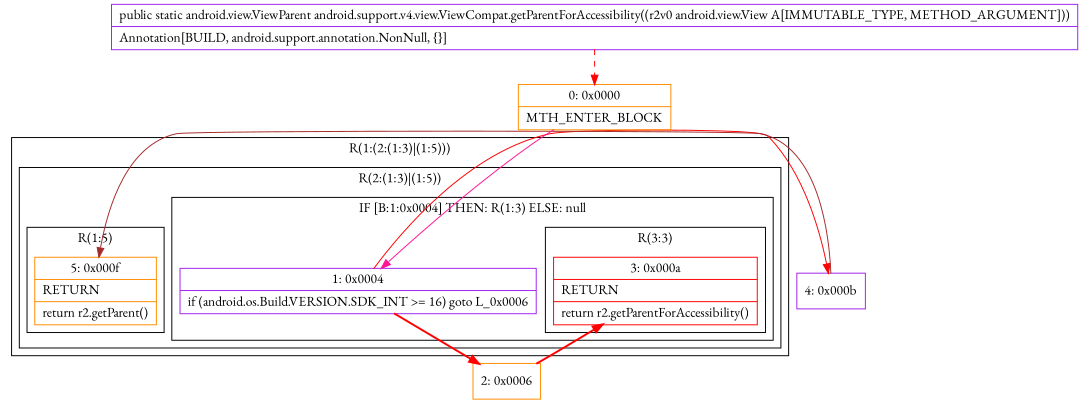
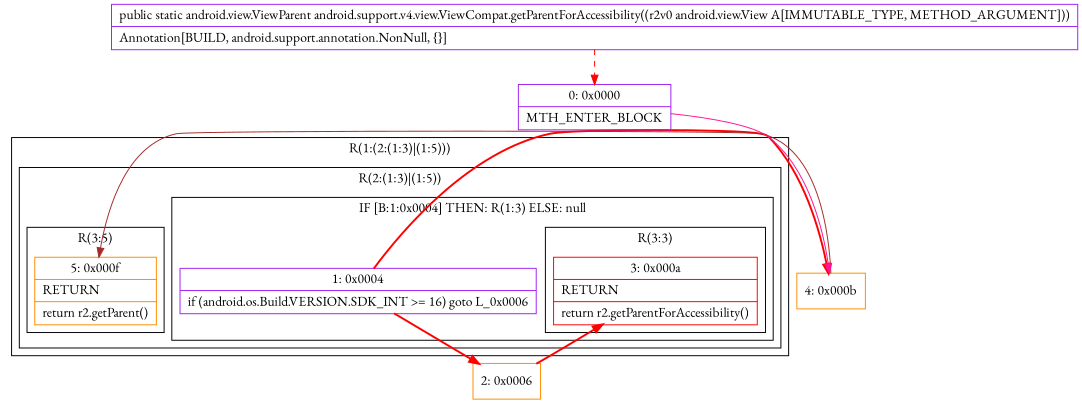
node "0: 0x0000": color darkorange -> purple
edge "1: 0x0004" -> "4: 0x000b": style solid -> bold
edge "0: 0x0000" -> "1: 0x0004": now "0: 0x0000" -> "4: 0x000b"
cluster "R(1:5)": label "R(1:5)" -> "R(3:5)"
node "4: 0x000b": color purple -> darkorange
